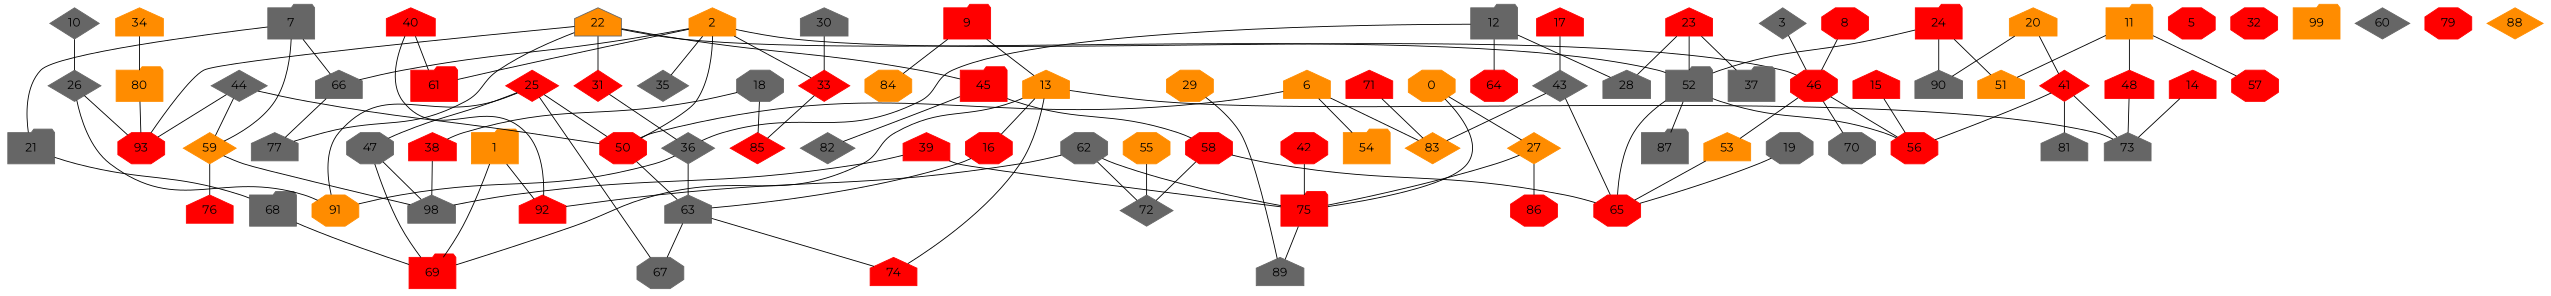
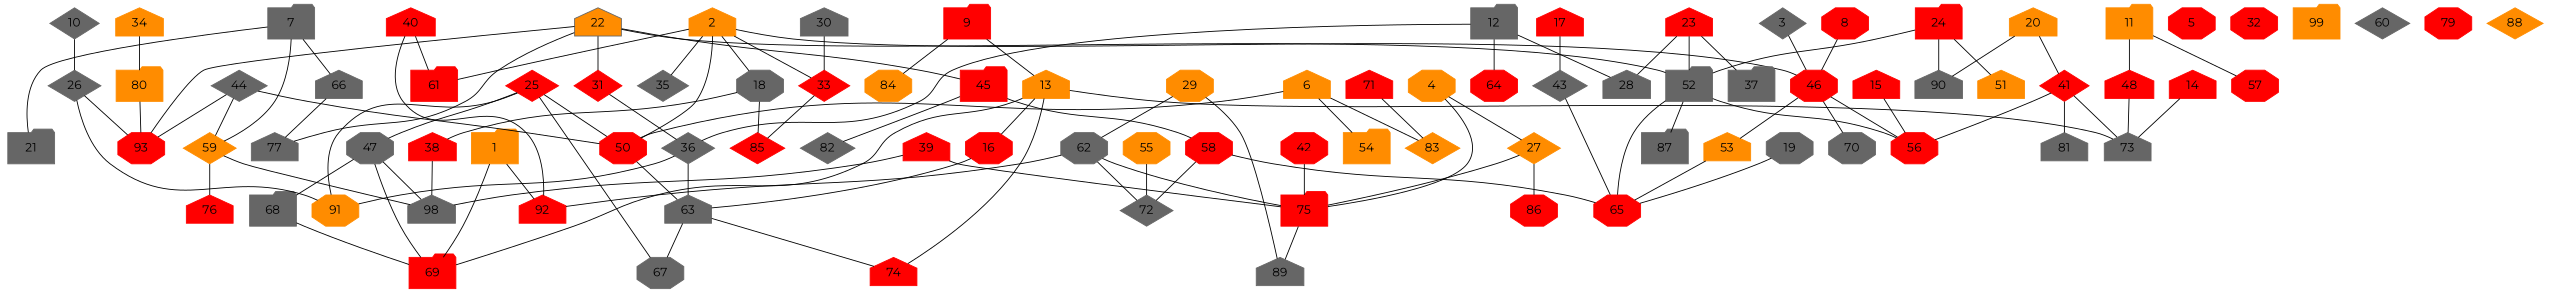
edge "2" -- "66": now "2" -- "18"
edge "11" -- "51": removed
node "0": label "0" -> "4"
edge "29" -- "62": added
edge "43" -- "83": removed
edge "21" -- "68": now "47" -- "68"
